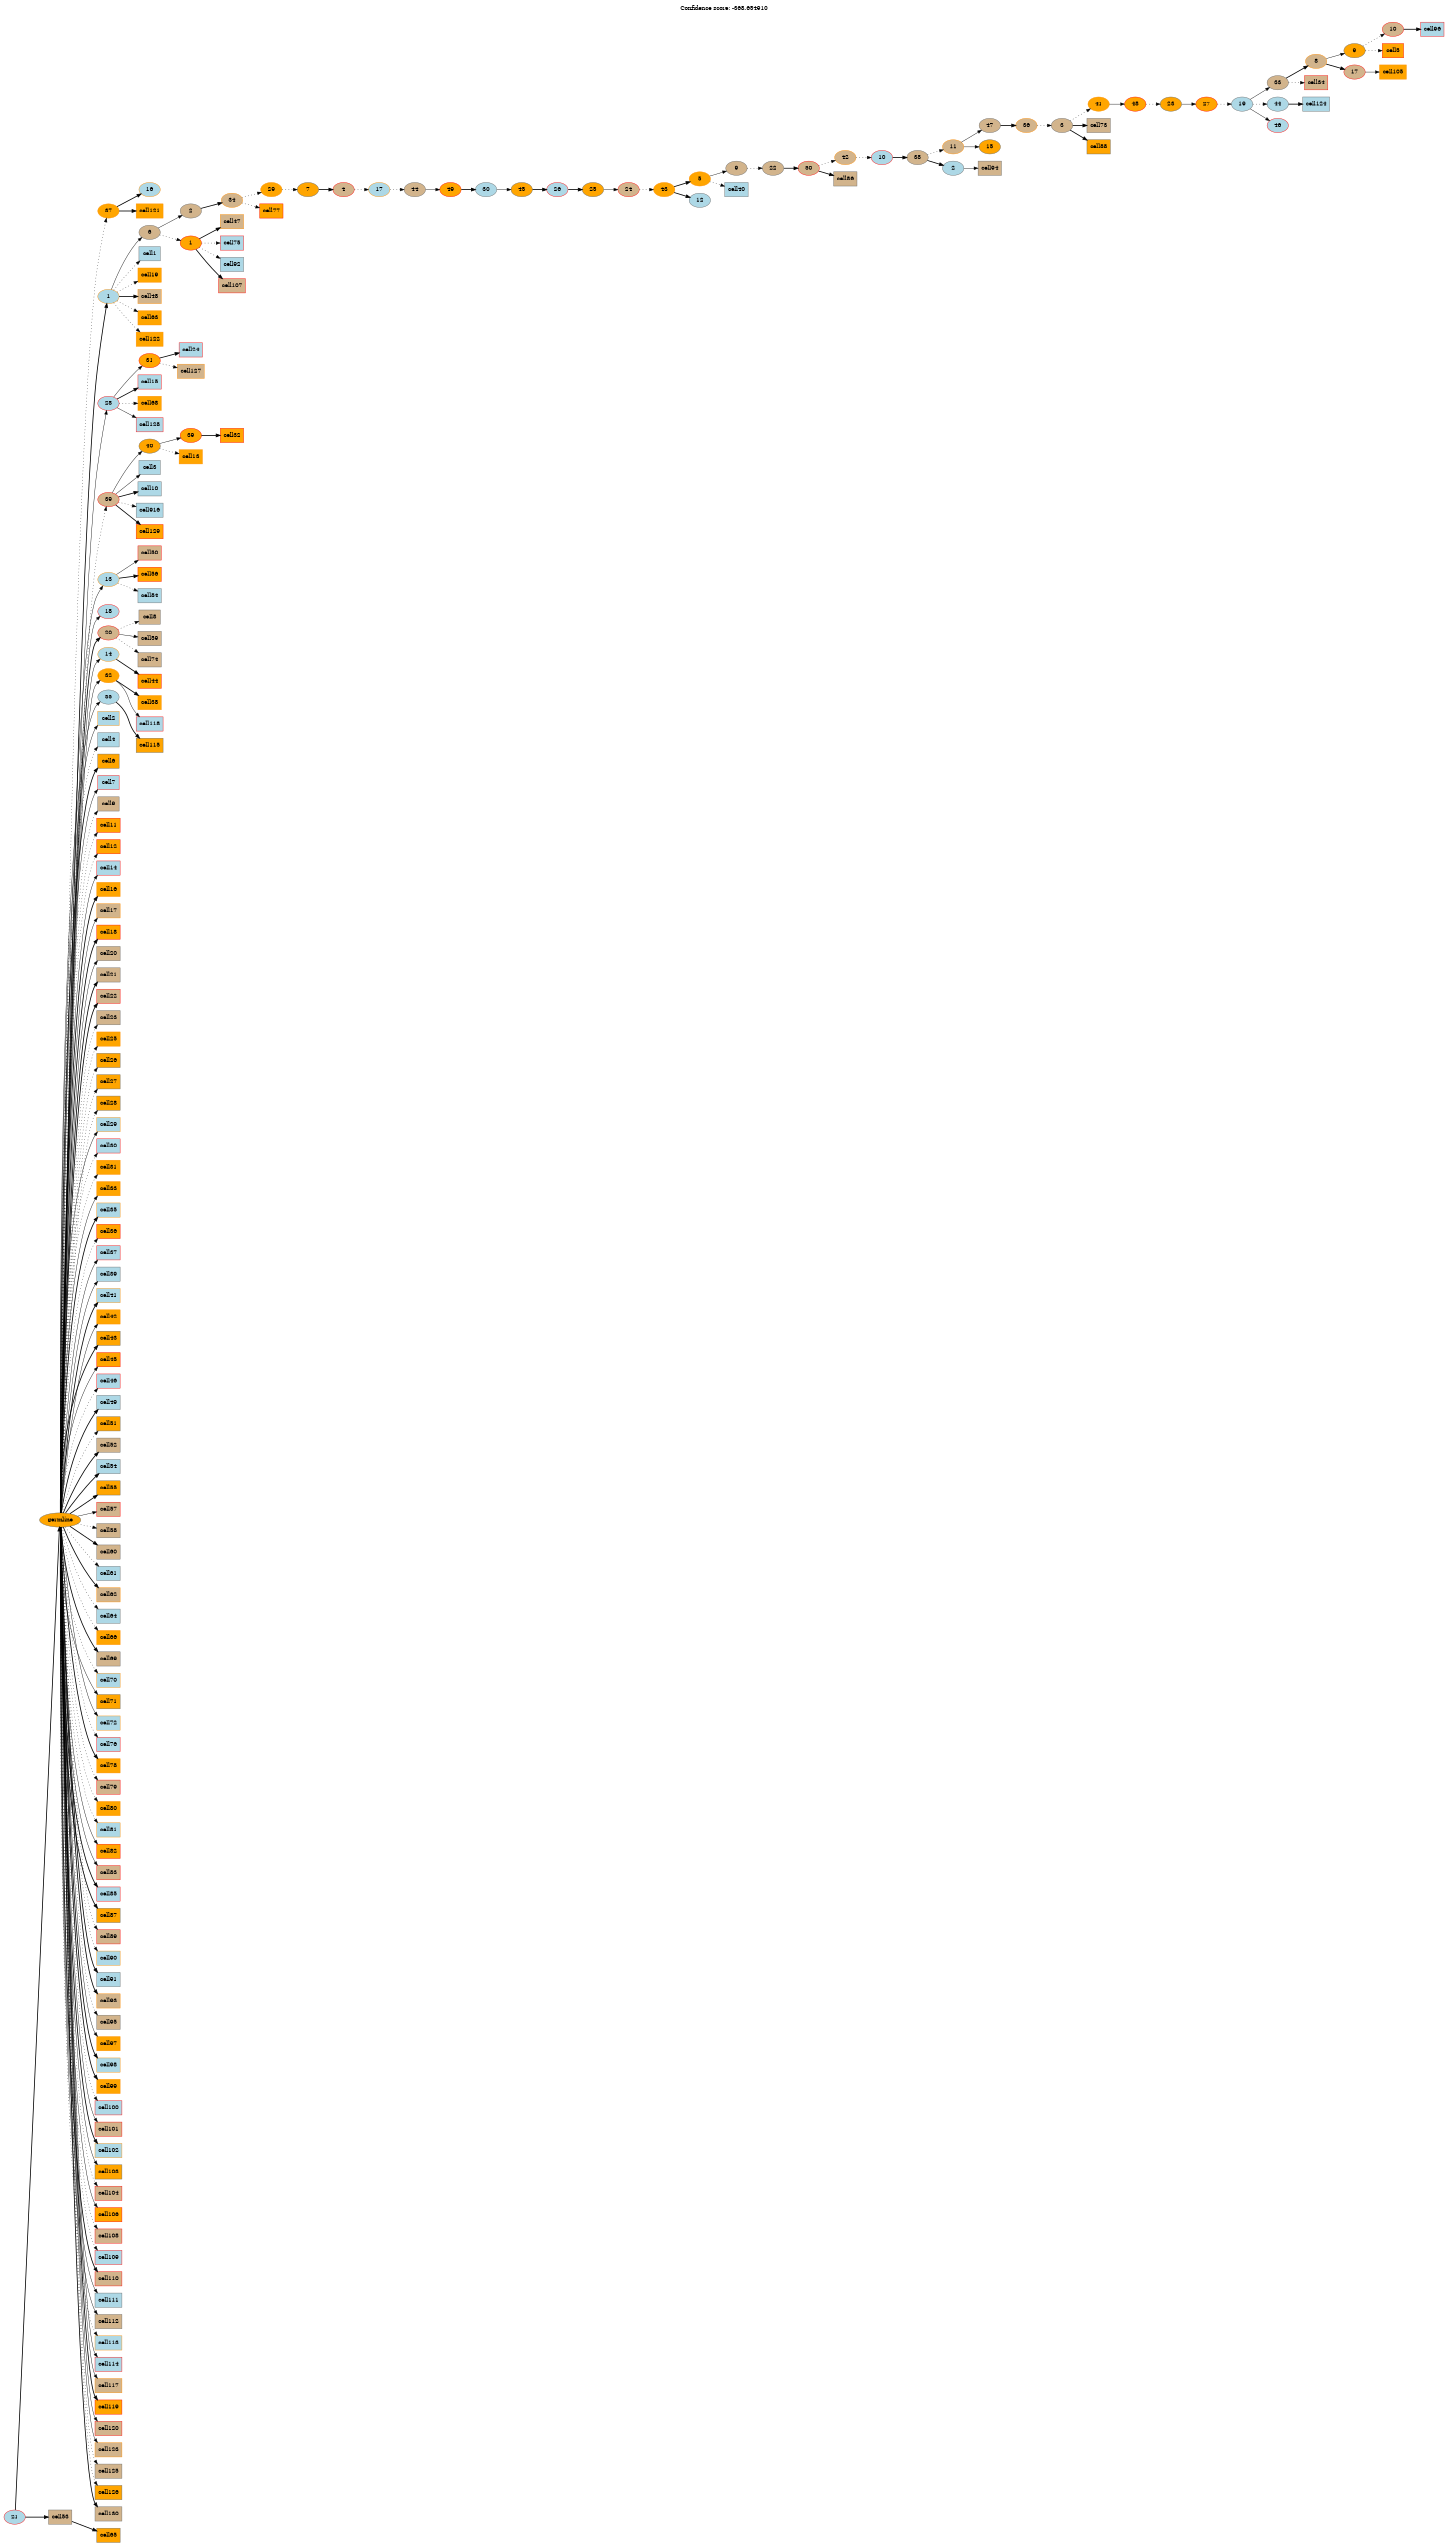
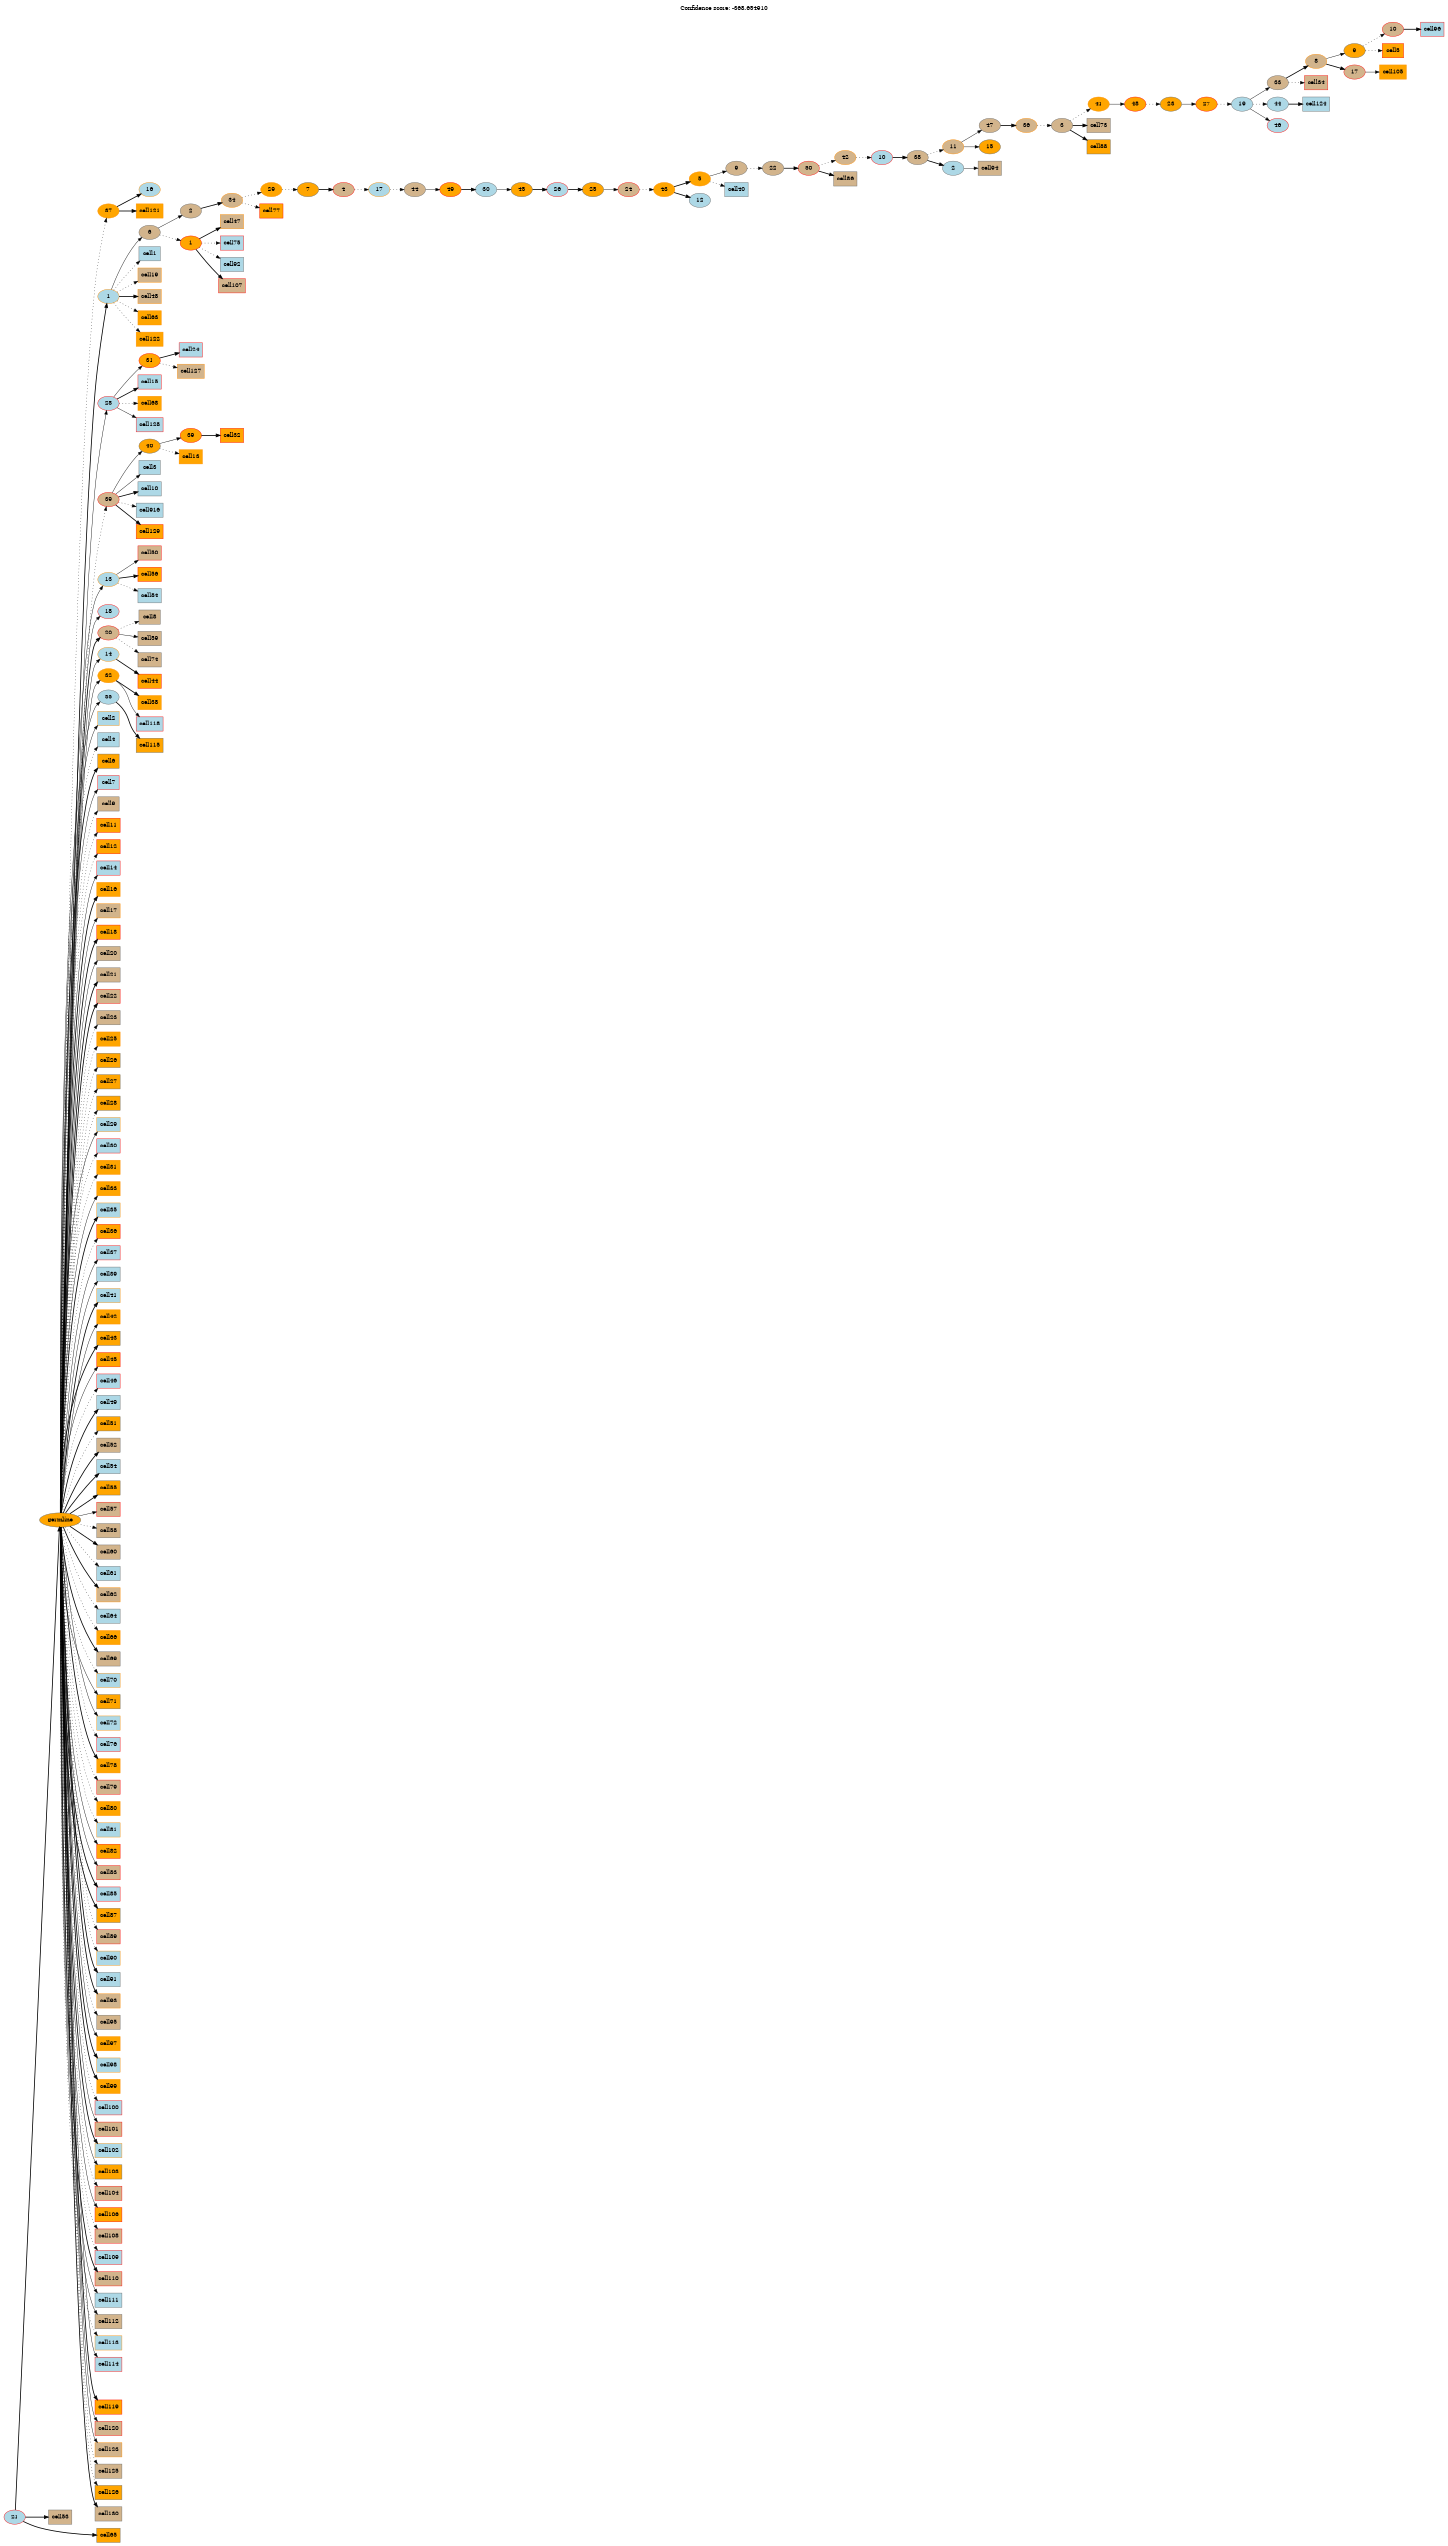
node "cell19": fillcolor orange -> tan
node "cell117": removed
edge "cell53" -> "cell65": now "21" -> "cell65"
